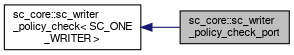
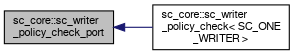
edge "sc_core::sc_writer _policy_check_port" -> "sc_core::sc_writer _policy_check< SC_ONE _WRITER >": reversed
